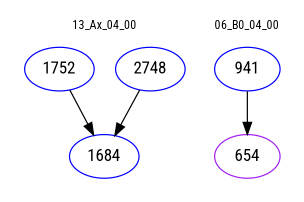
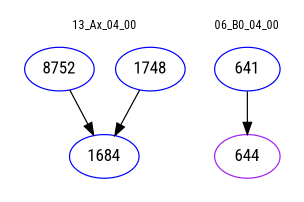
node "1752": label "1752" -> "8752"
node "2748": label "2748" -> "1748"
node "941": label "941" -> "641"
node "654": label "654" -> "644"
